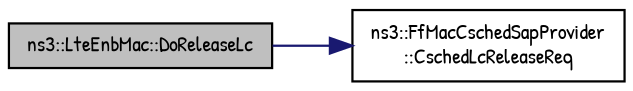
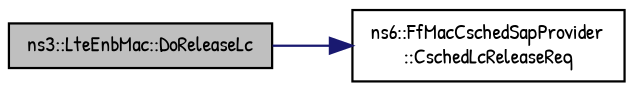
node "ns3::FfMacCschedSapProvider ::CschedLcReleaseReq": label "ns3::FfMacCschedSapProvider ::CschedLcReleaseReq" -> "ns6::FfMacCschedSapProvider ::CschedLcReleaseReq"
